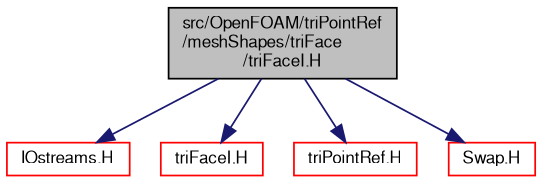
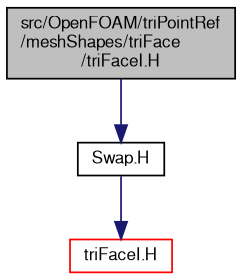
edge "src/OpenFOAM/triPointRef /meshShapes/triFace /triFaceI.H" -> "triFaceI.H": now "Swap.H" -> "triFaceI.H"
node "IOstreams.H": removed
node "triPointRef.H": removed
node "Swap.H": color red -> black
